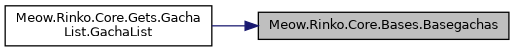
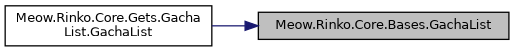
node "Meow.Rinko.Core.Bases.Basegachas": label "Meow.Rinko.Core.Bases.Basegachas" -> "Meow.Rinko.Core.Bases.GachaList"
